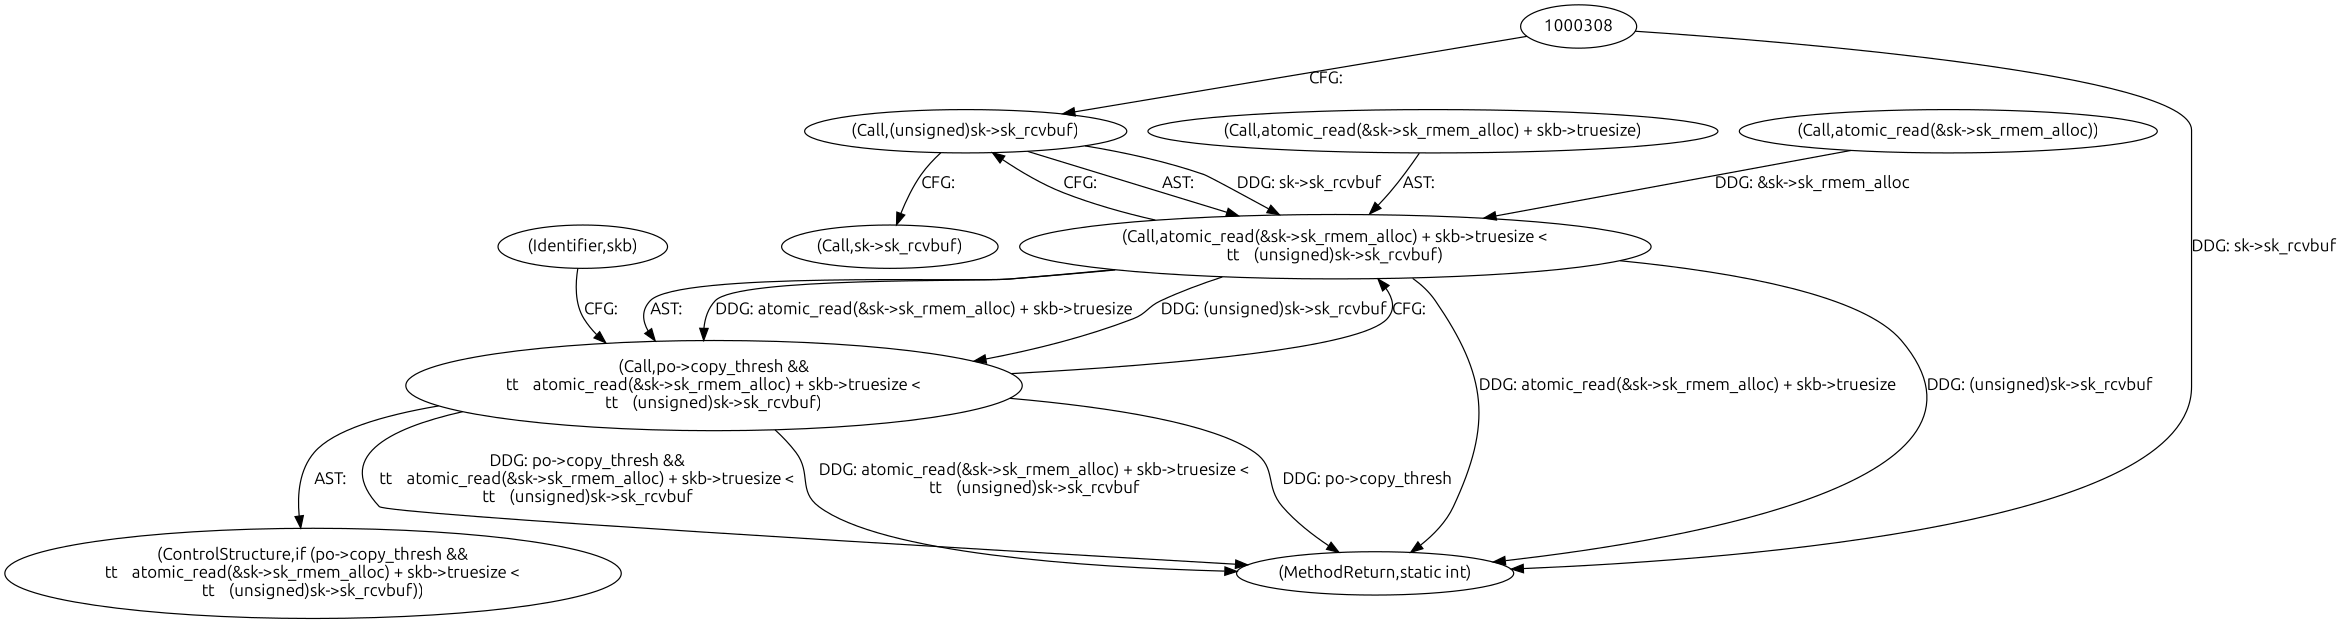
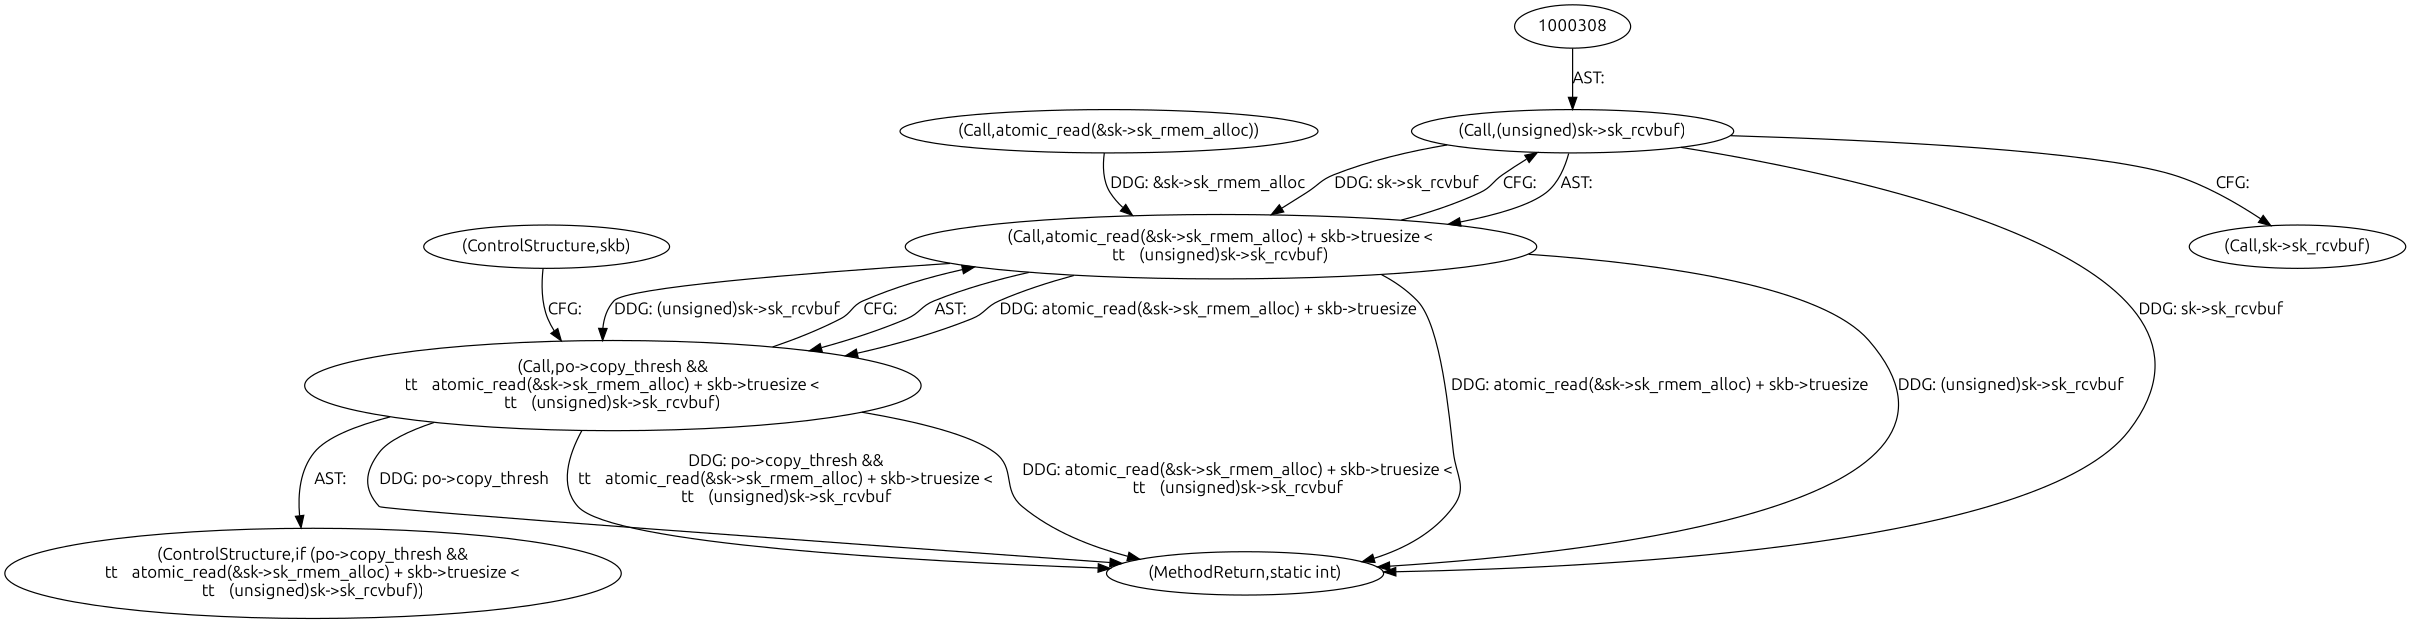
edge "1000308" -> "(Call,(unsigned)sk->sk_rcvbuf)": label "CFG: " -> "AST: "
node "(Call,atomic_read(&sk->sk_rmem_alloc) + skb->truesize)": removed
node "(Identifier,skb)": label "(Identifier,skb)" -> "(ControlStructure,skb)"
edge "1000308" -> "(MethodReturn,static int)": now "(Call,(unsigned)sk->sk_rcvbuf)" -> "(MethodReturn,static int)"
